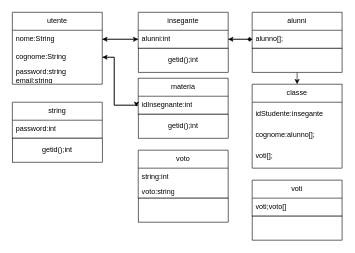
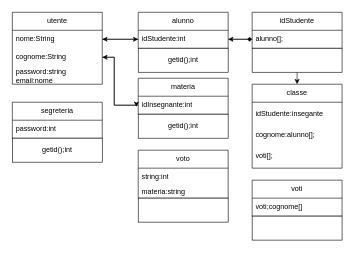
node "insegante": label "insegante" -> "alunno"
node "alunni": label "alunni" -> "idStudente"
node "alunni:int": label "alunni:int" -> "idStudente:int"
node "password:string email:string": label "password:string email:string" -> "password:string email:nome"
node "string": label "string" -> "segreteria"
node "voto:string": label "voto:string" -> "materia:string"
node "voti;voto[]": label "voti;voto[]" -> "voti;cognome[]"
